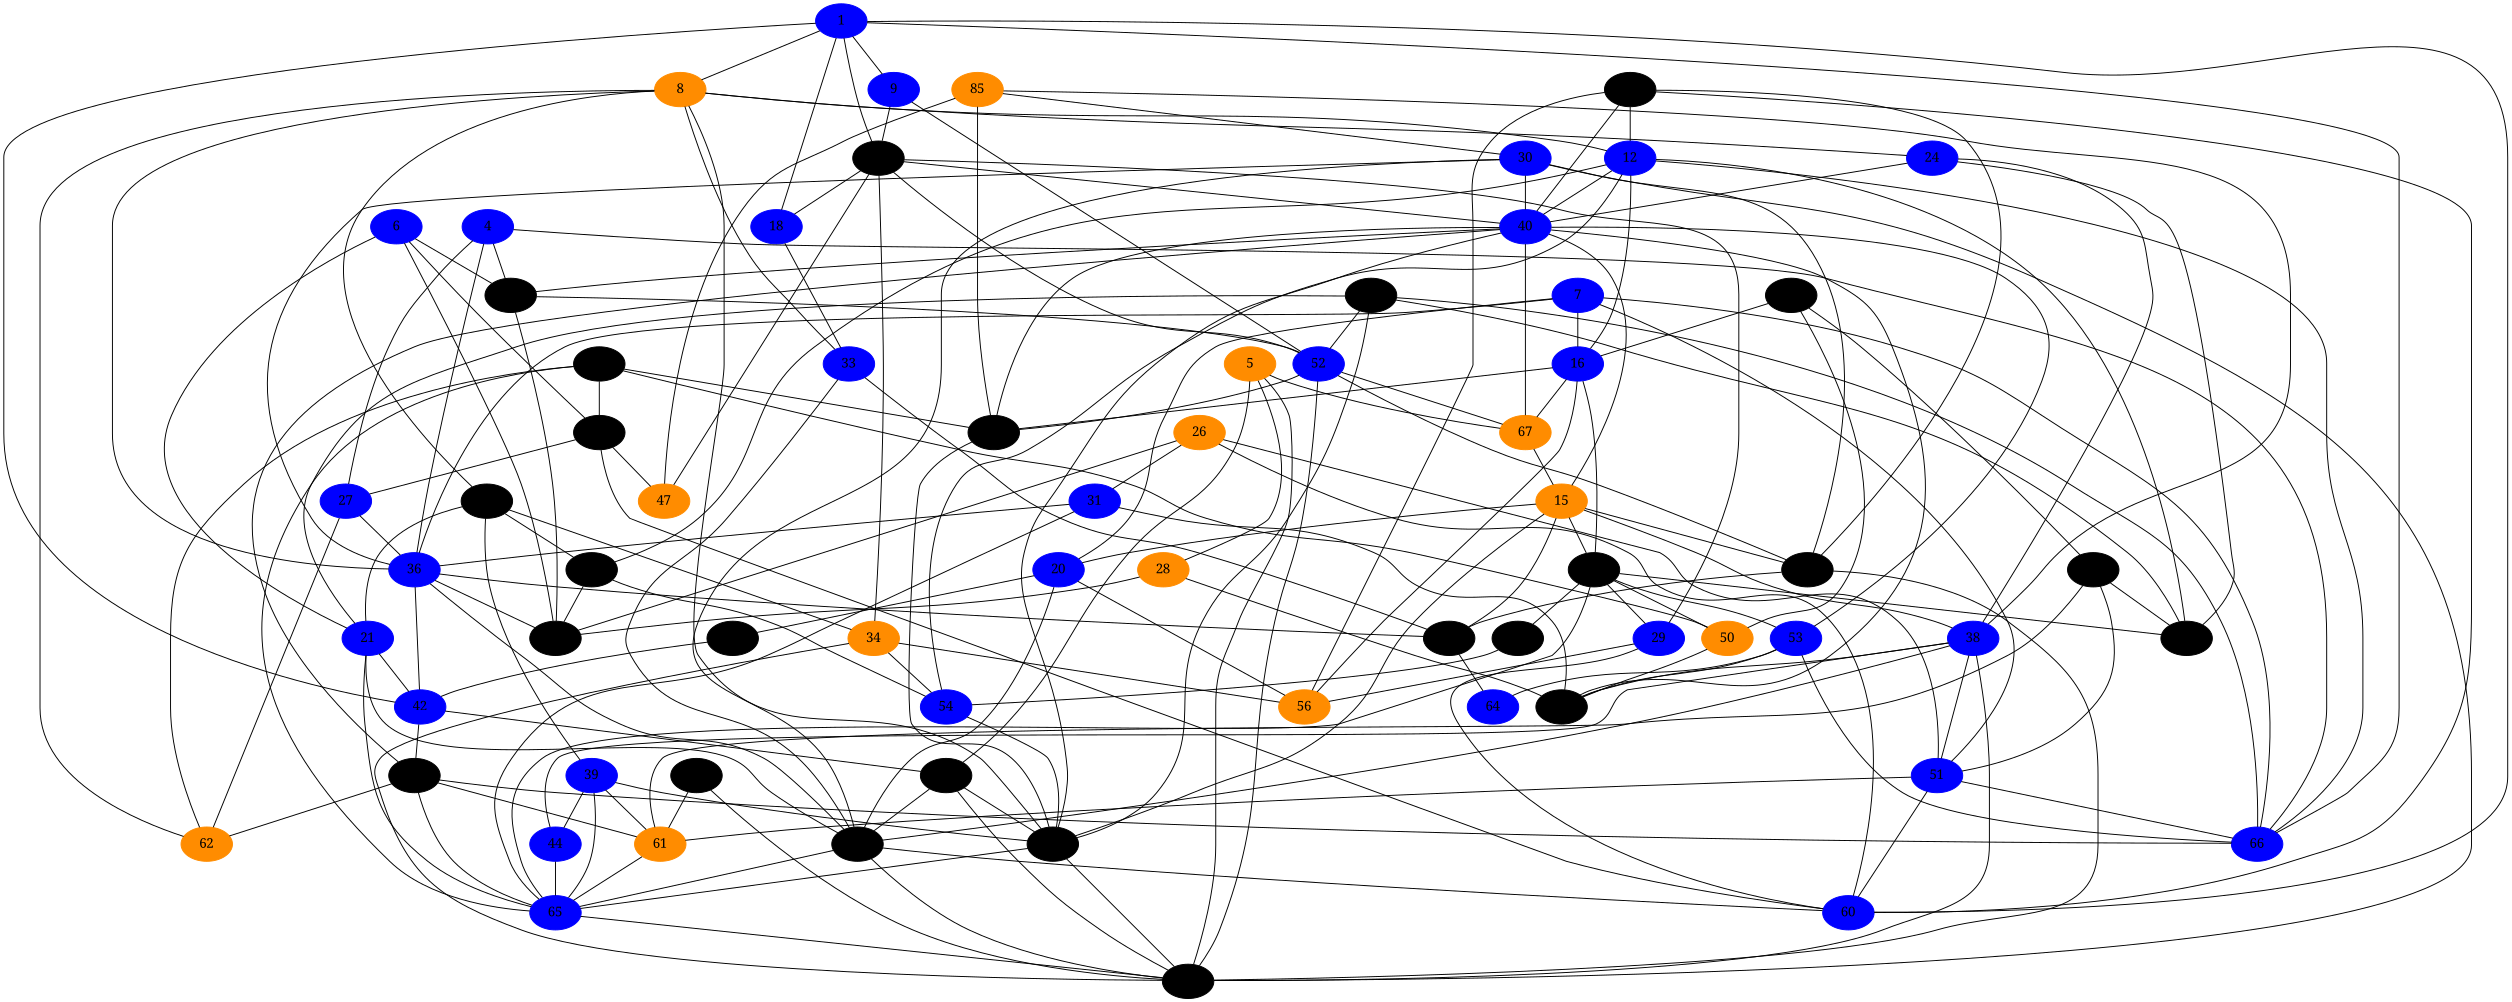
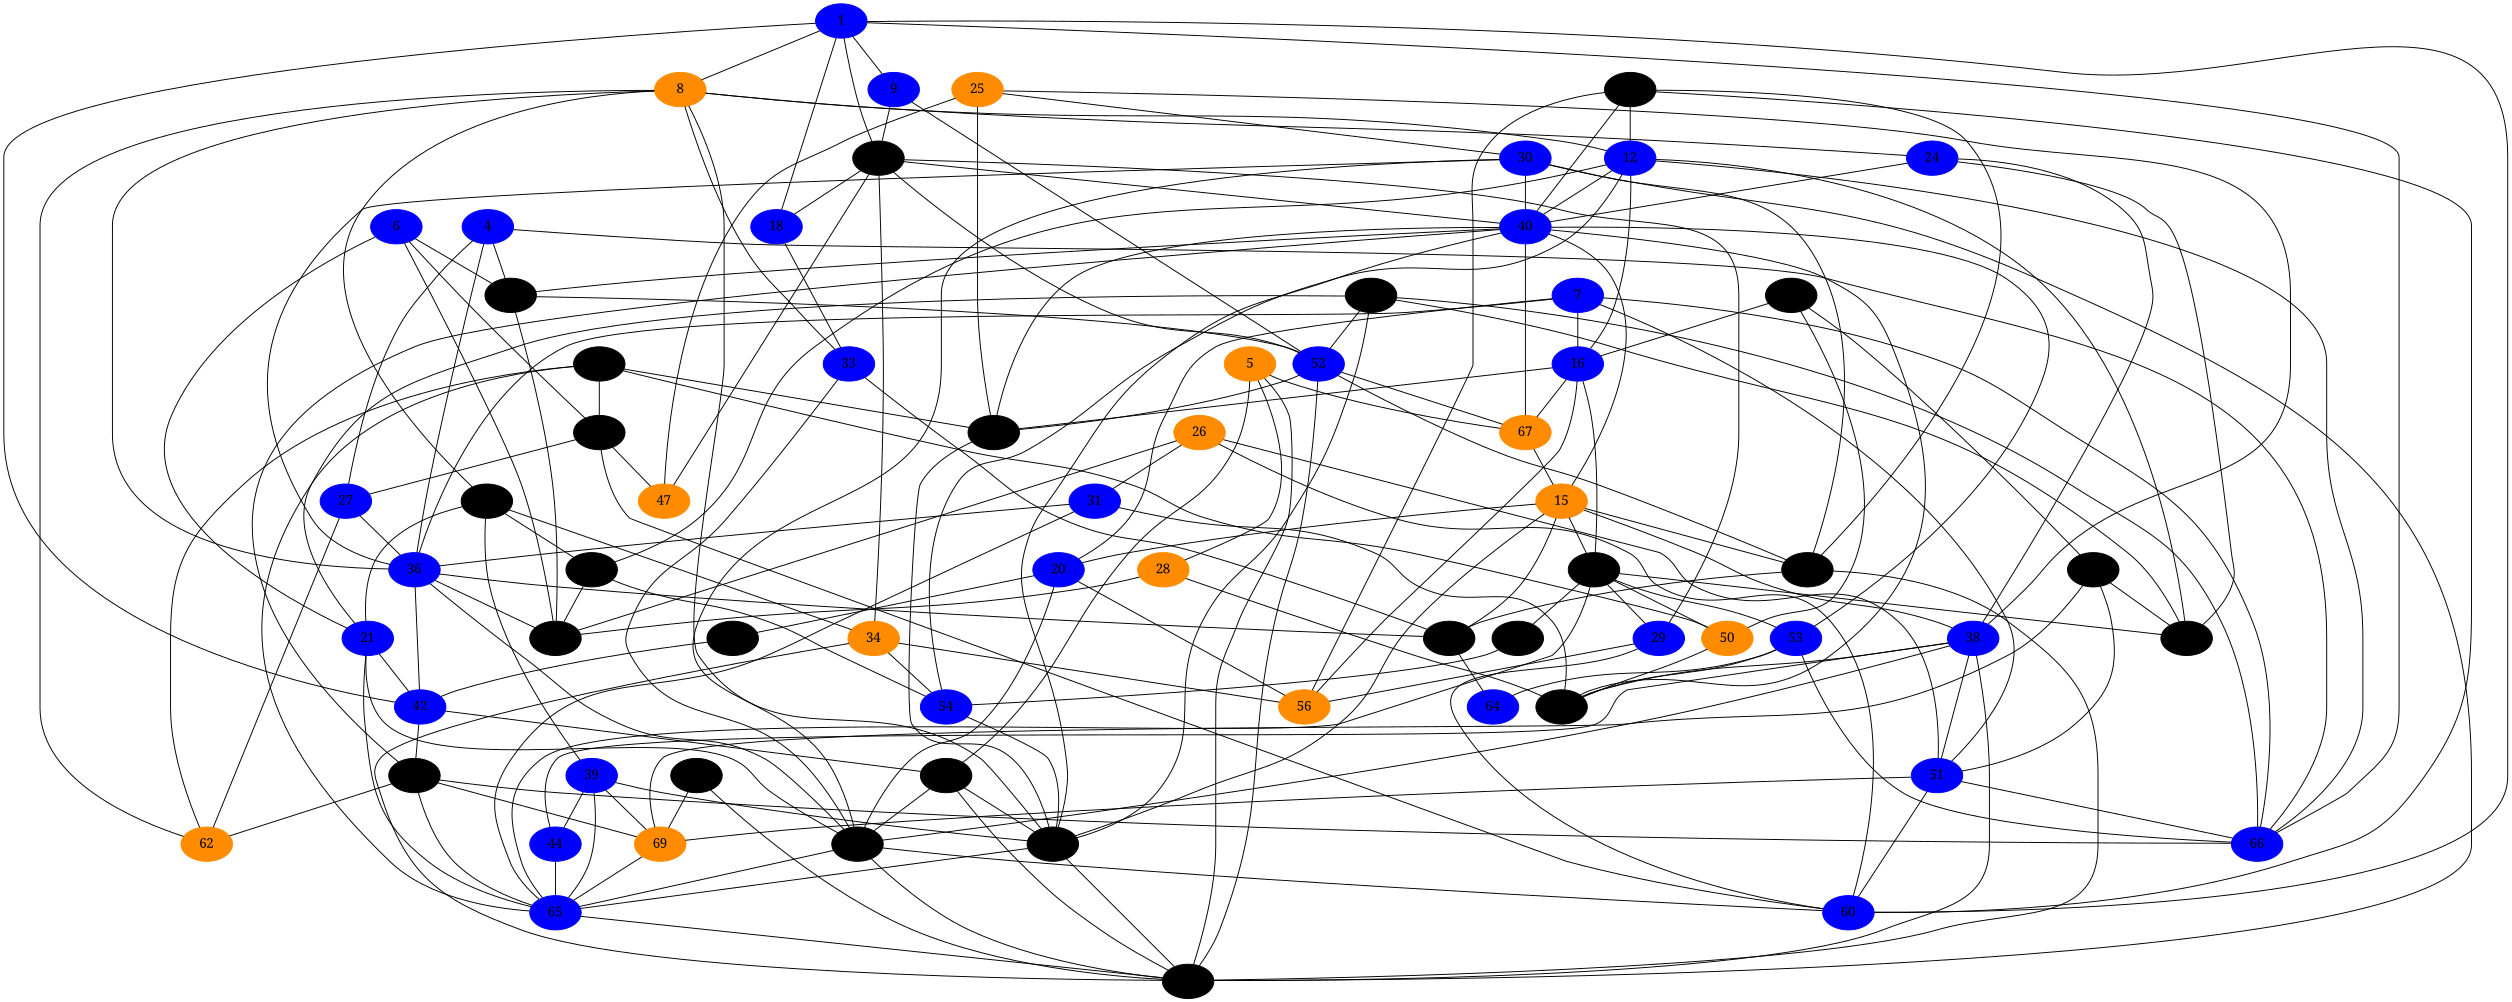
node "85": label "85" -> "25"
node "61": label "61" -> "69"
